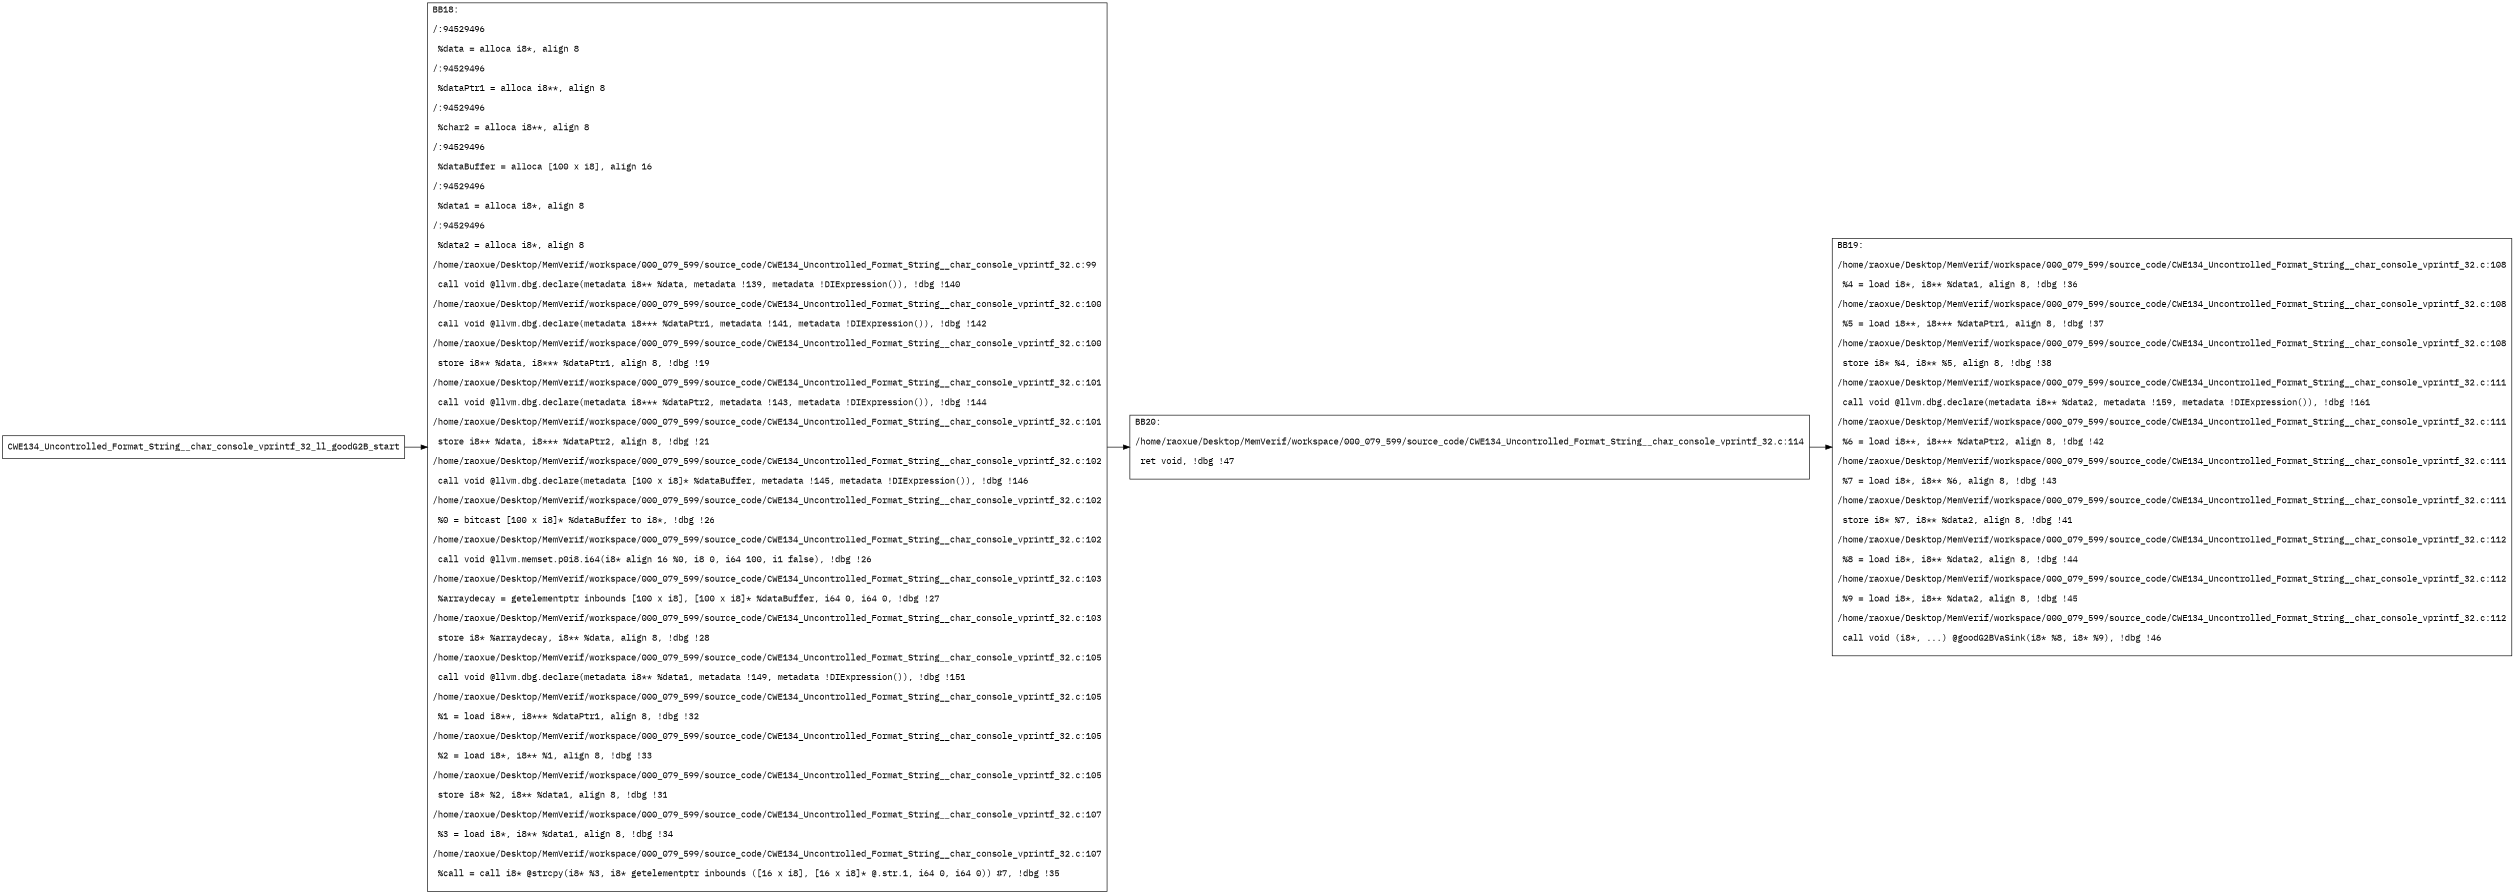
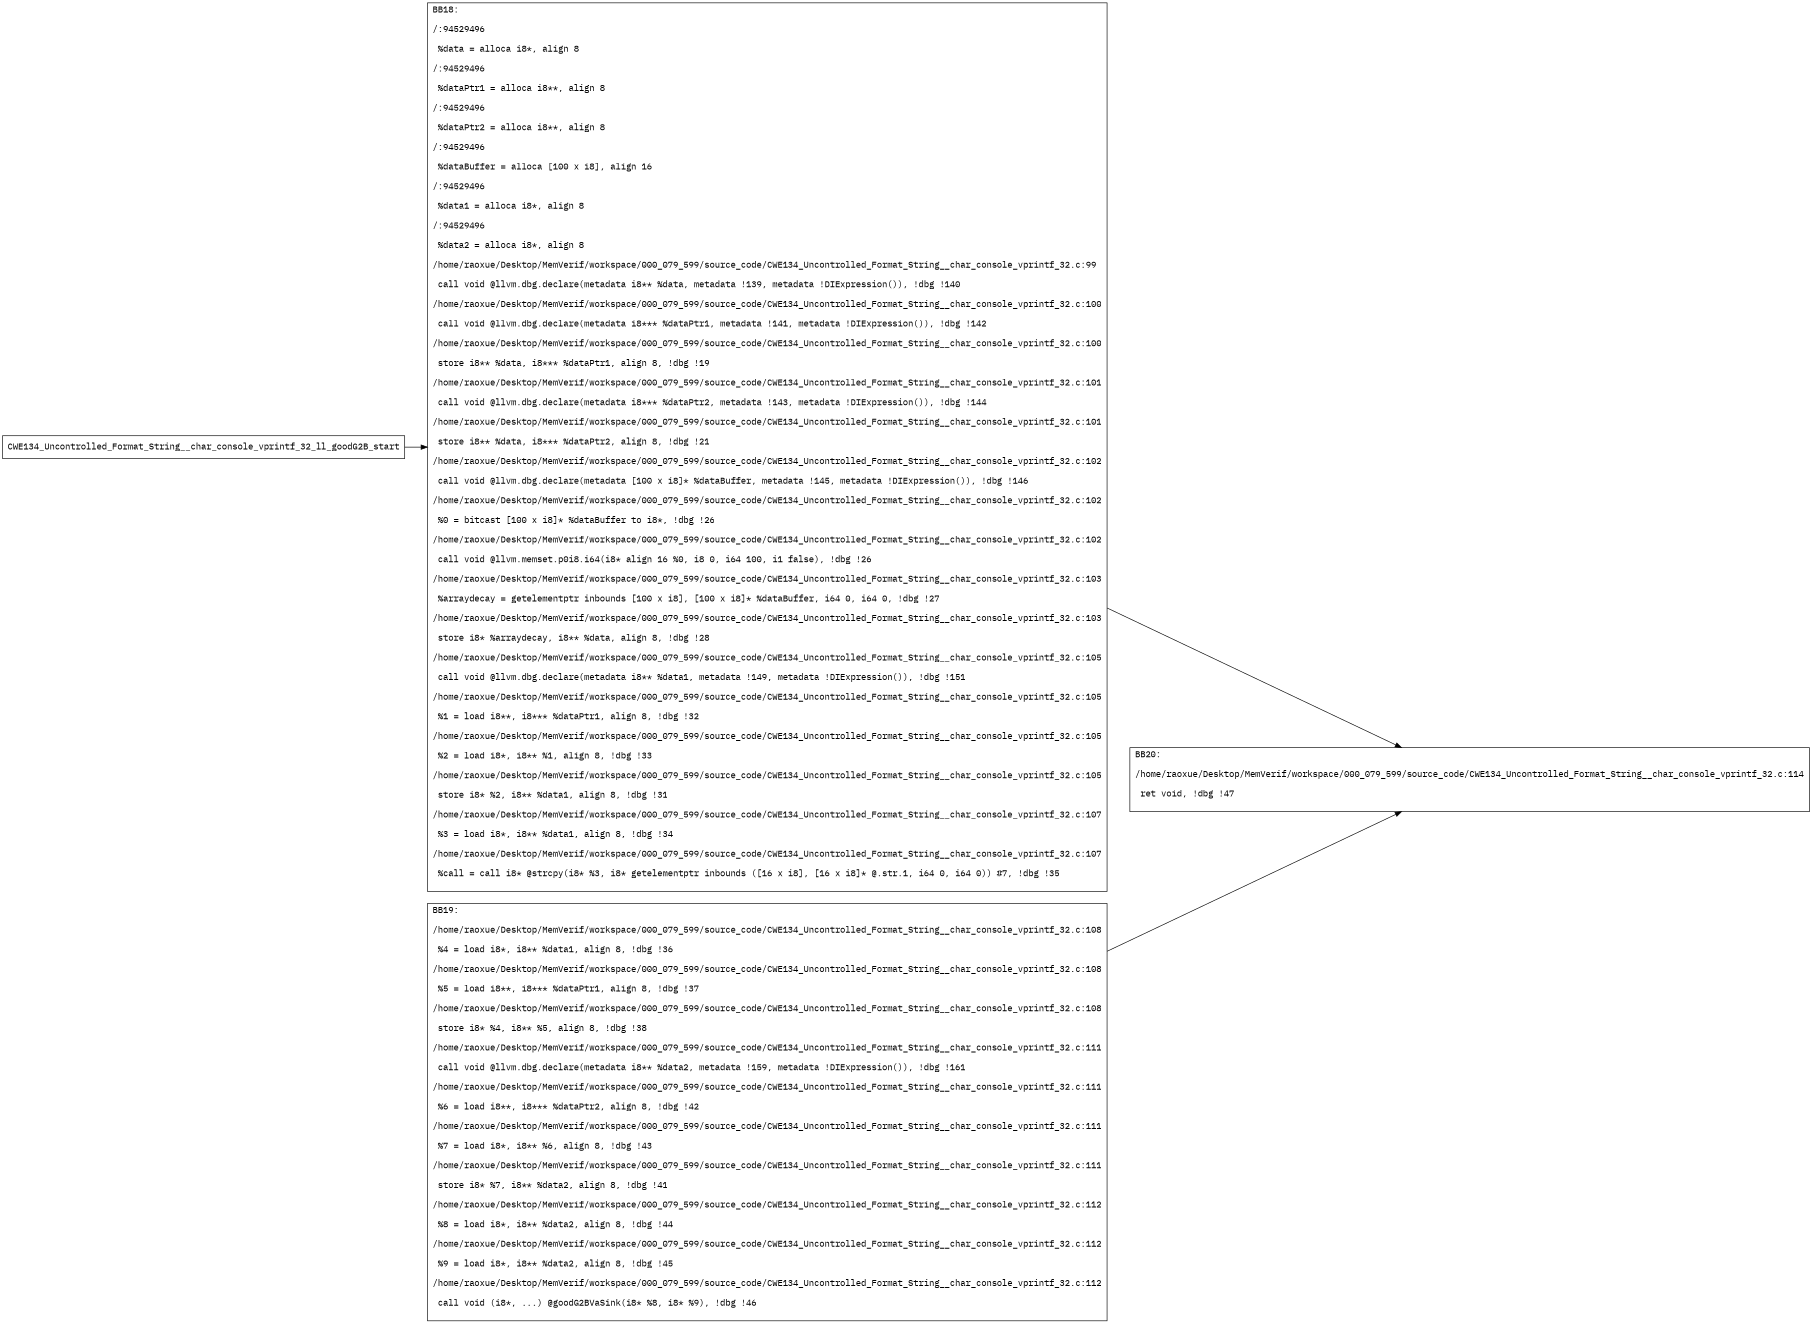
node "BB18:": text "%char2 = alloca i8**, align 8" -> "%dataPtr2 = alloca i8**, align 8"
edge "BB20:" -> "BB19:": reversed
